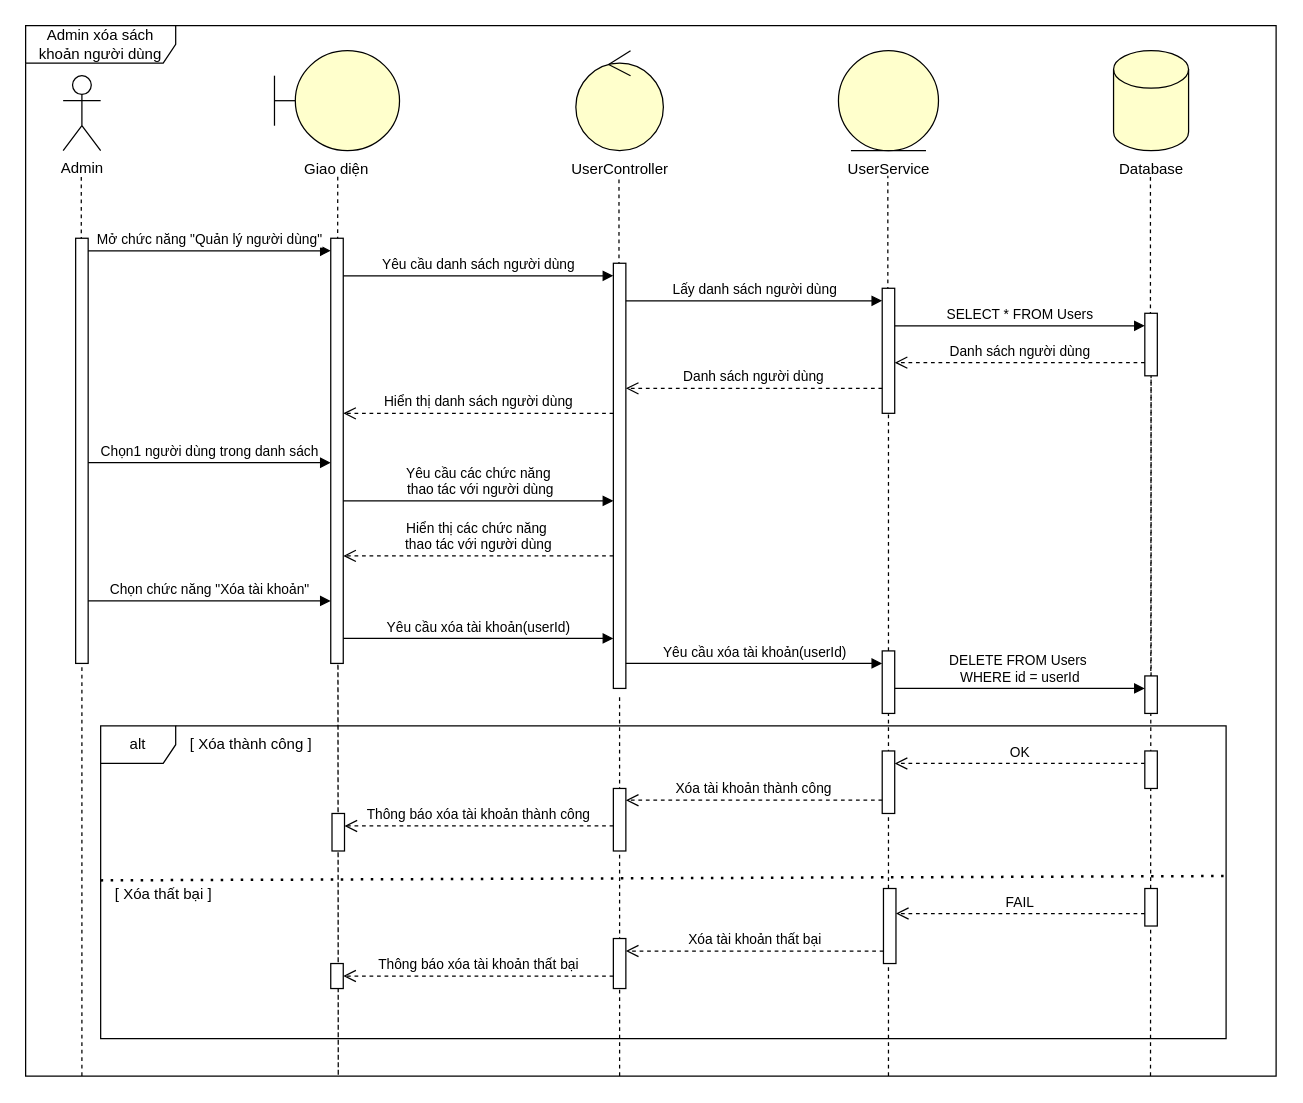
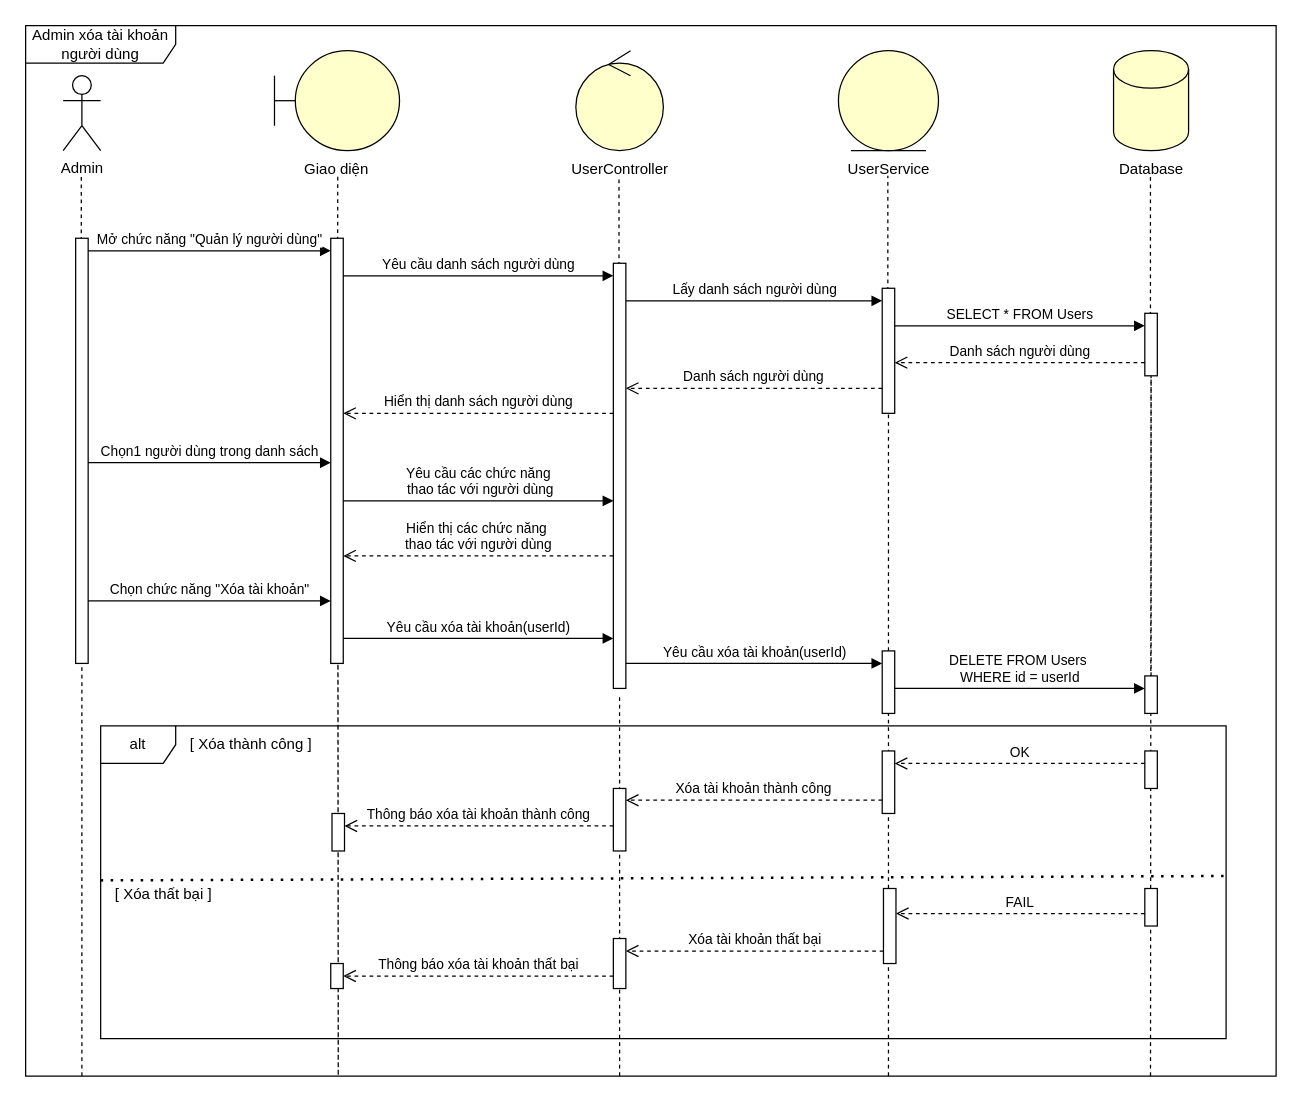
node "Admin xóa sách khoản người dùng": label "Admin xóa sách khoản người dùng" -> "Admin xóa tài khoản người dùng"
